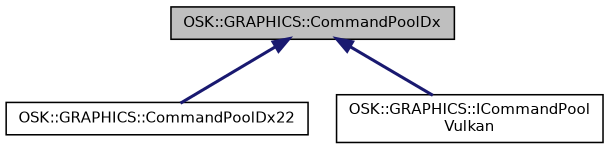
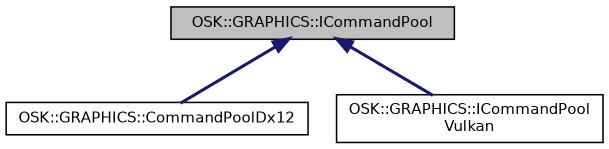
node "OSK::GRAPHICS::CommandPoolDx": label "OSK::GRAPHICS::CommandPoolDx" -> "OSK::GRAPHICS::ICommandPool"
node "OSK::GRAPHICS::CommandPoolDx22": label "OSK::GRAPHICS::CommandPoolDx22" -> "OSK::GRAPHICS::CommandPoolDx12"
